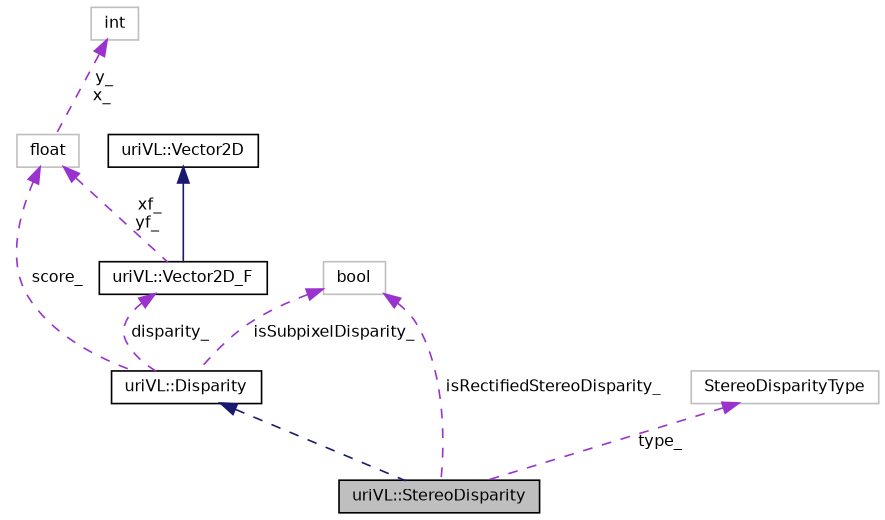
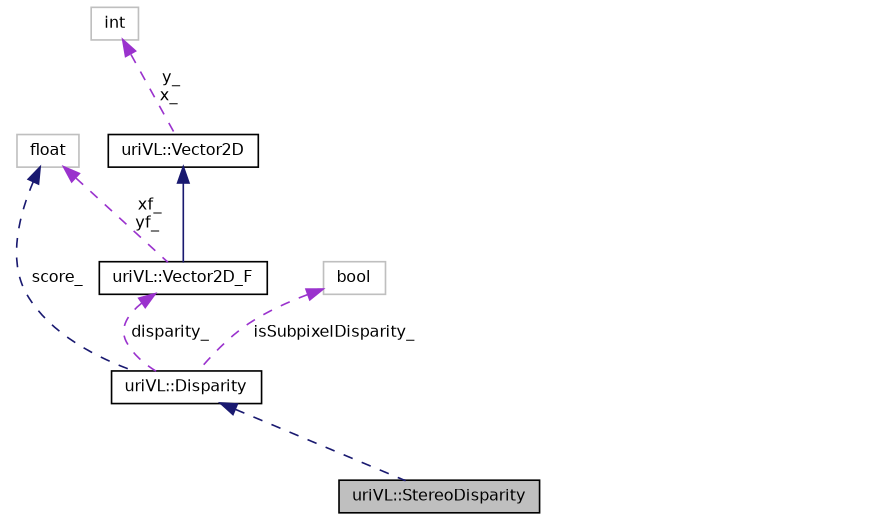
edge "float" -> "int": now "uriVL::Vector2D" -> "int"
edge "uriVL::Disparity" -> "float": color darkorchid3 -> midnightblue
edge "uriVL::StereoDisparity" -> "bool": removed, label "isRectifiedStereoDisparity_"
node "StereoDisparityType": removed
